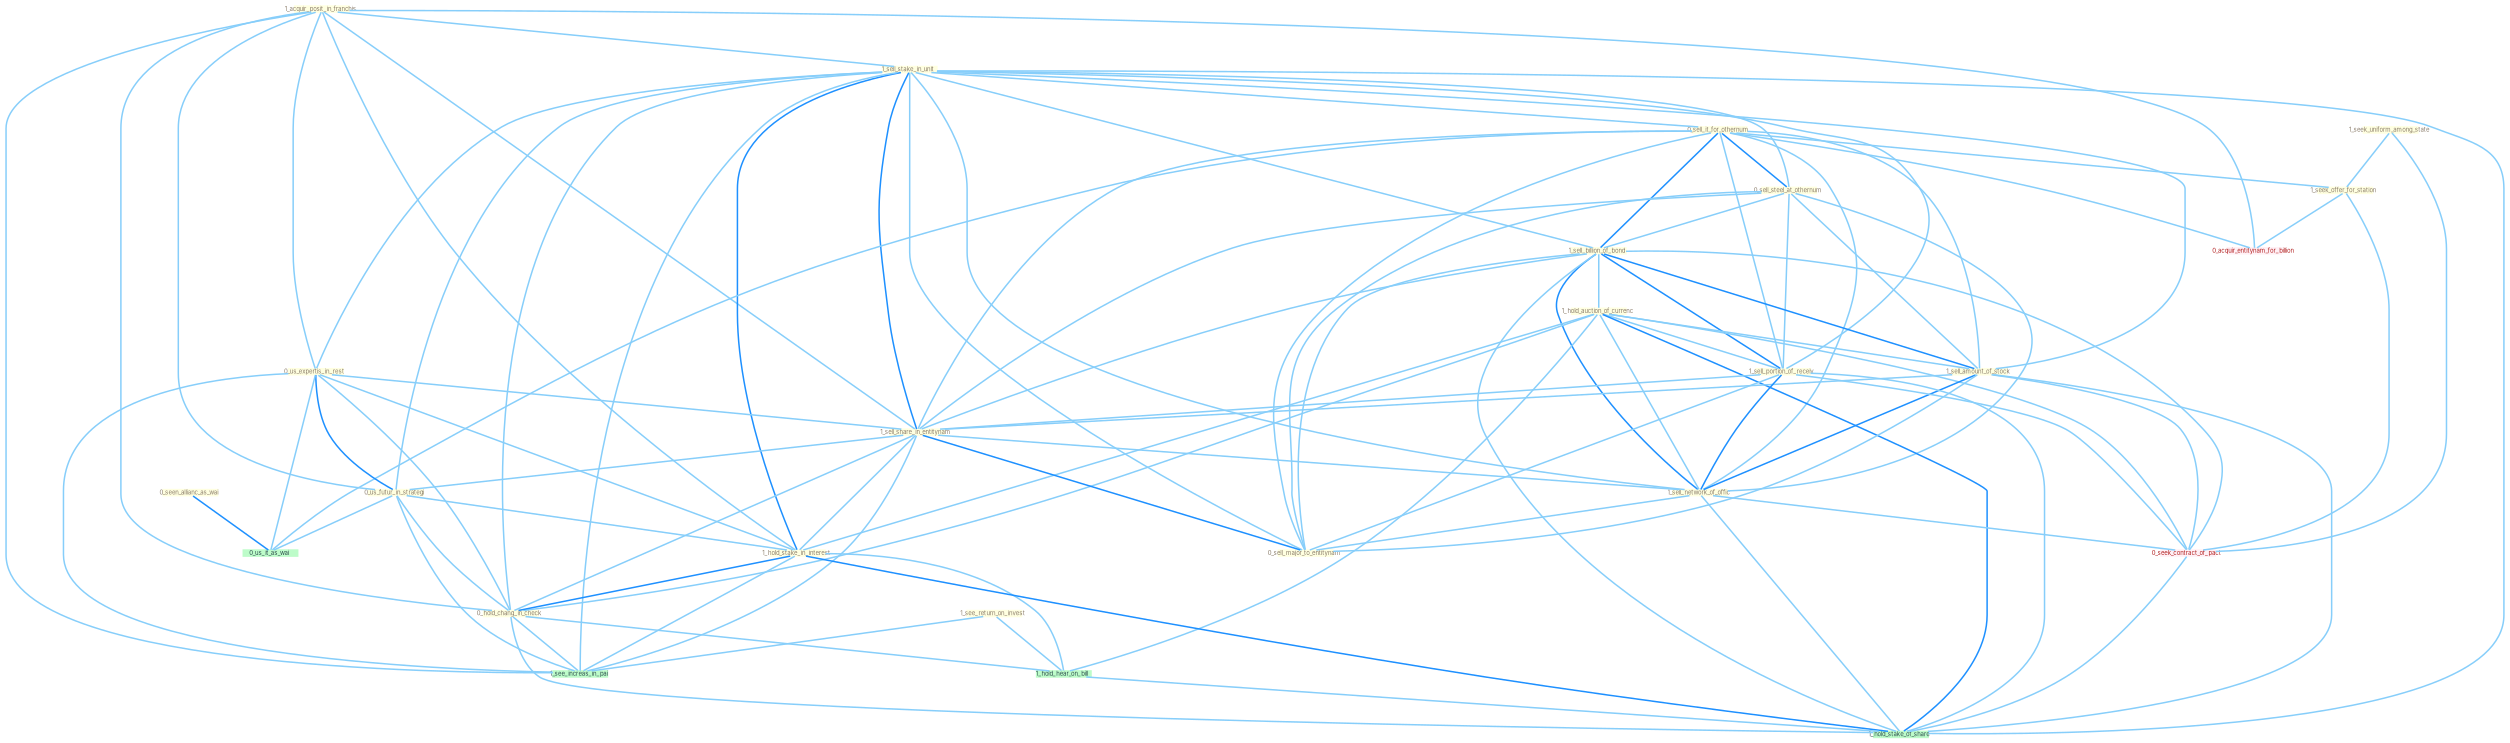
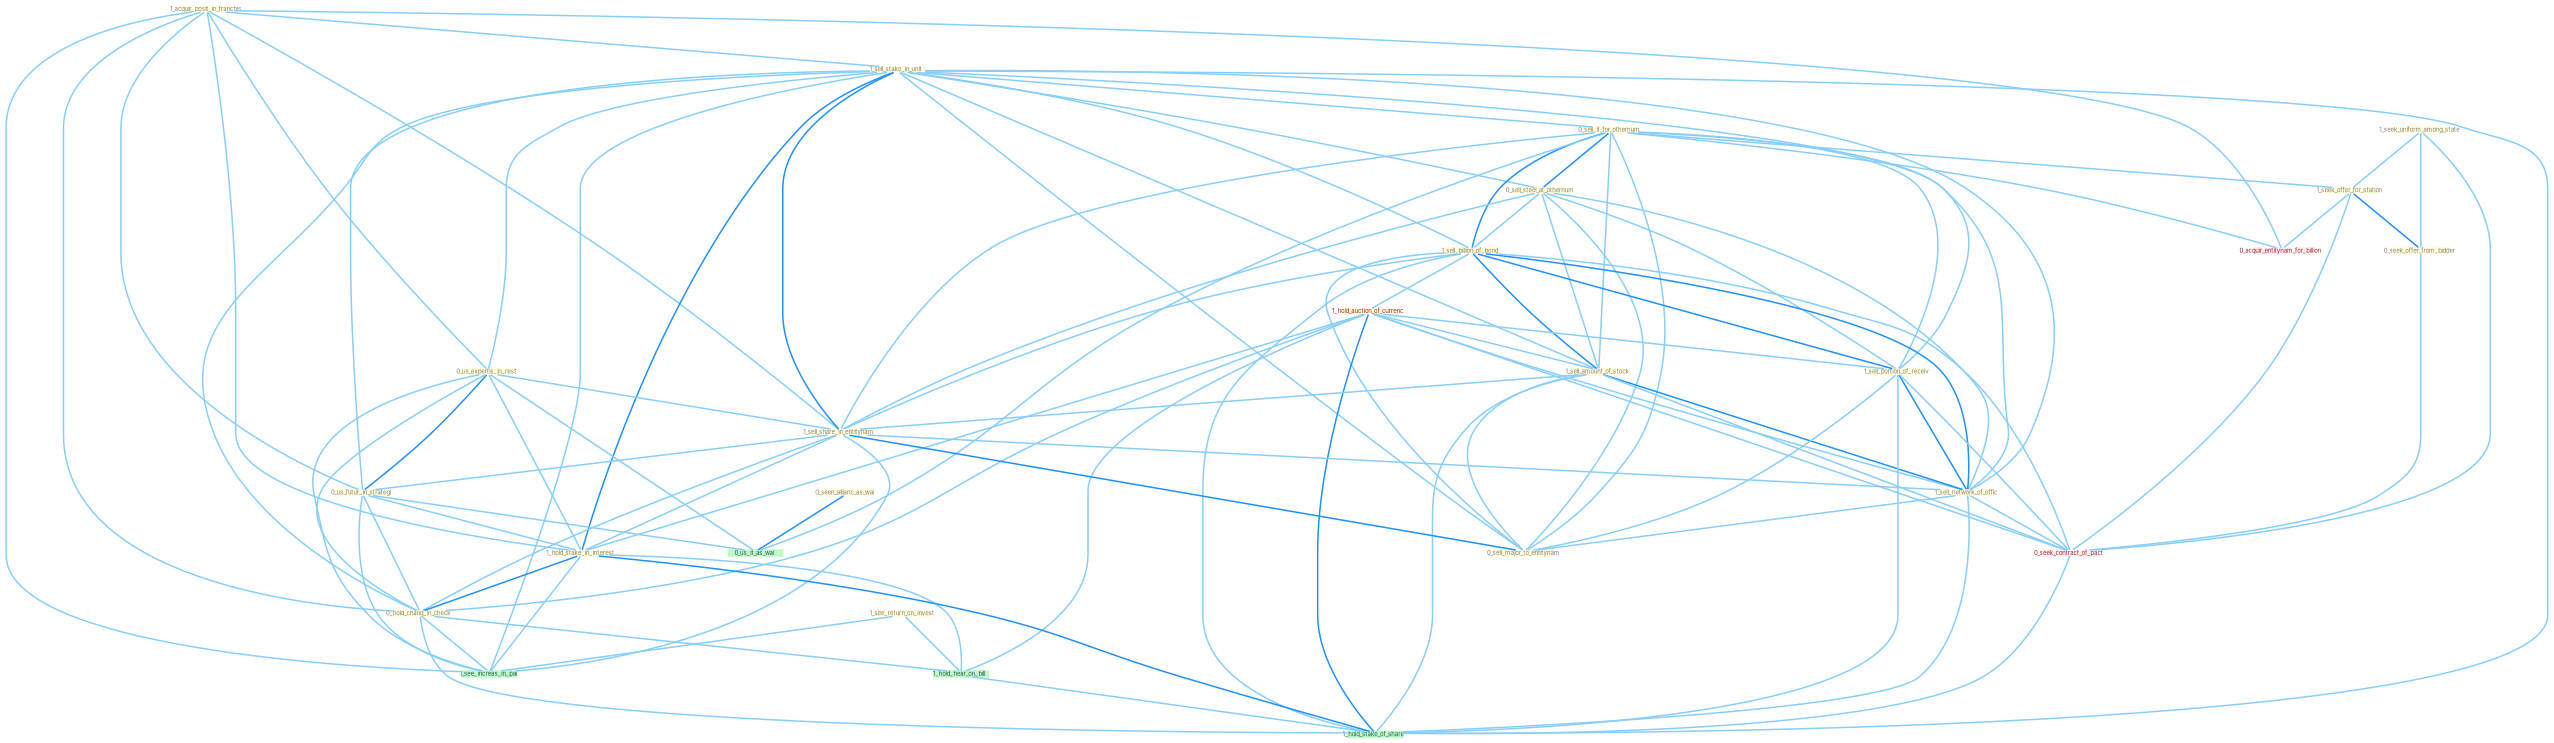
node "0_seek_offer_from_bidder": added
node "1_hold_auction_of_currenc": fontcolor #8b7d6b -> #b22222
edge "1_sell_portion_of_receiv" -- "1_sell_share_in_entitynam": removed
